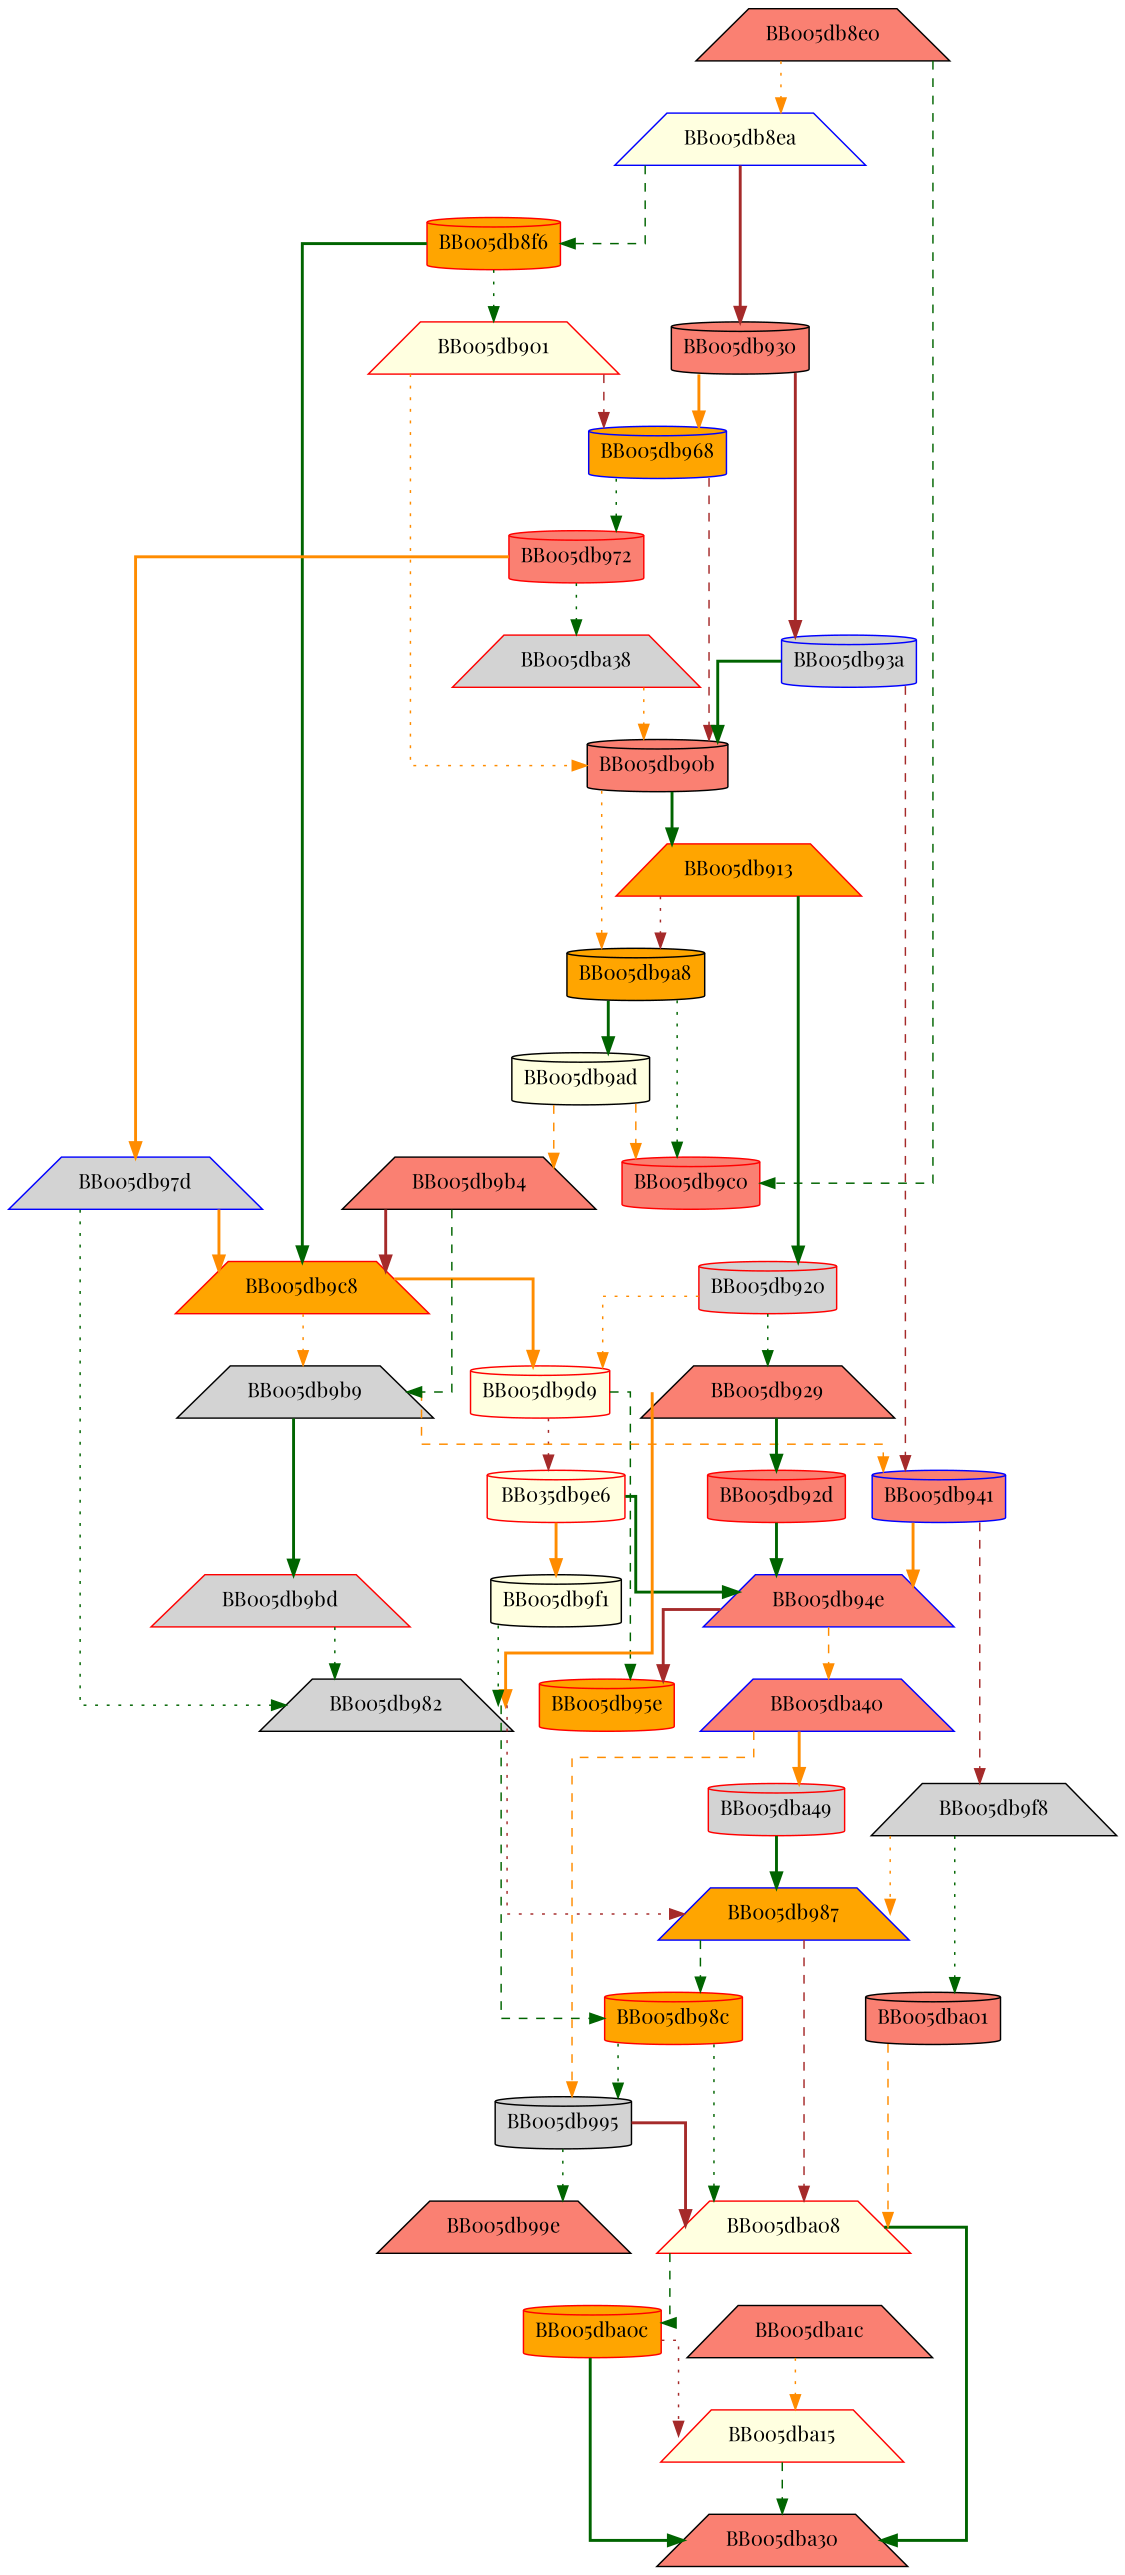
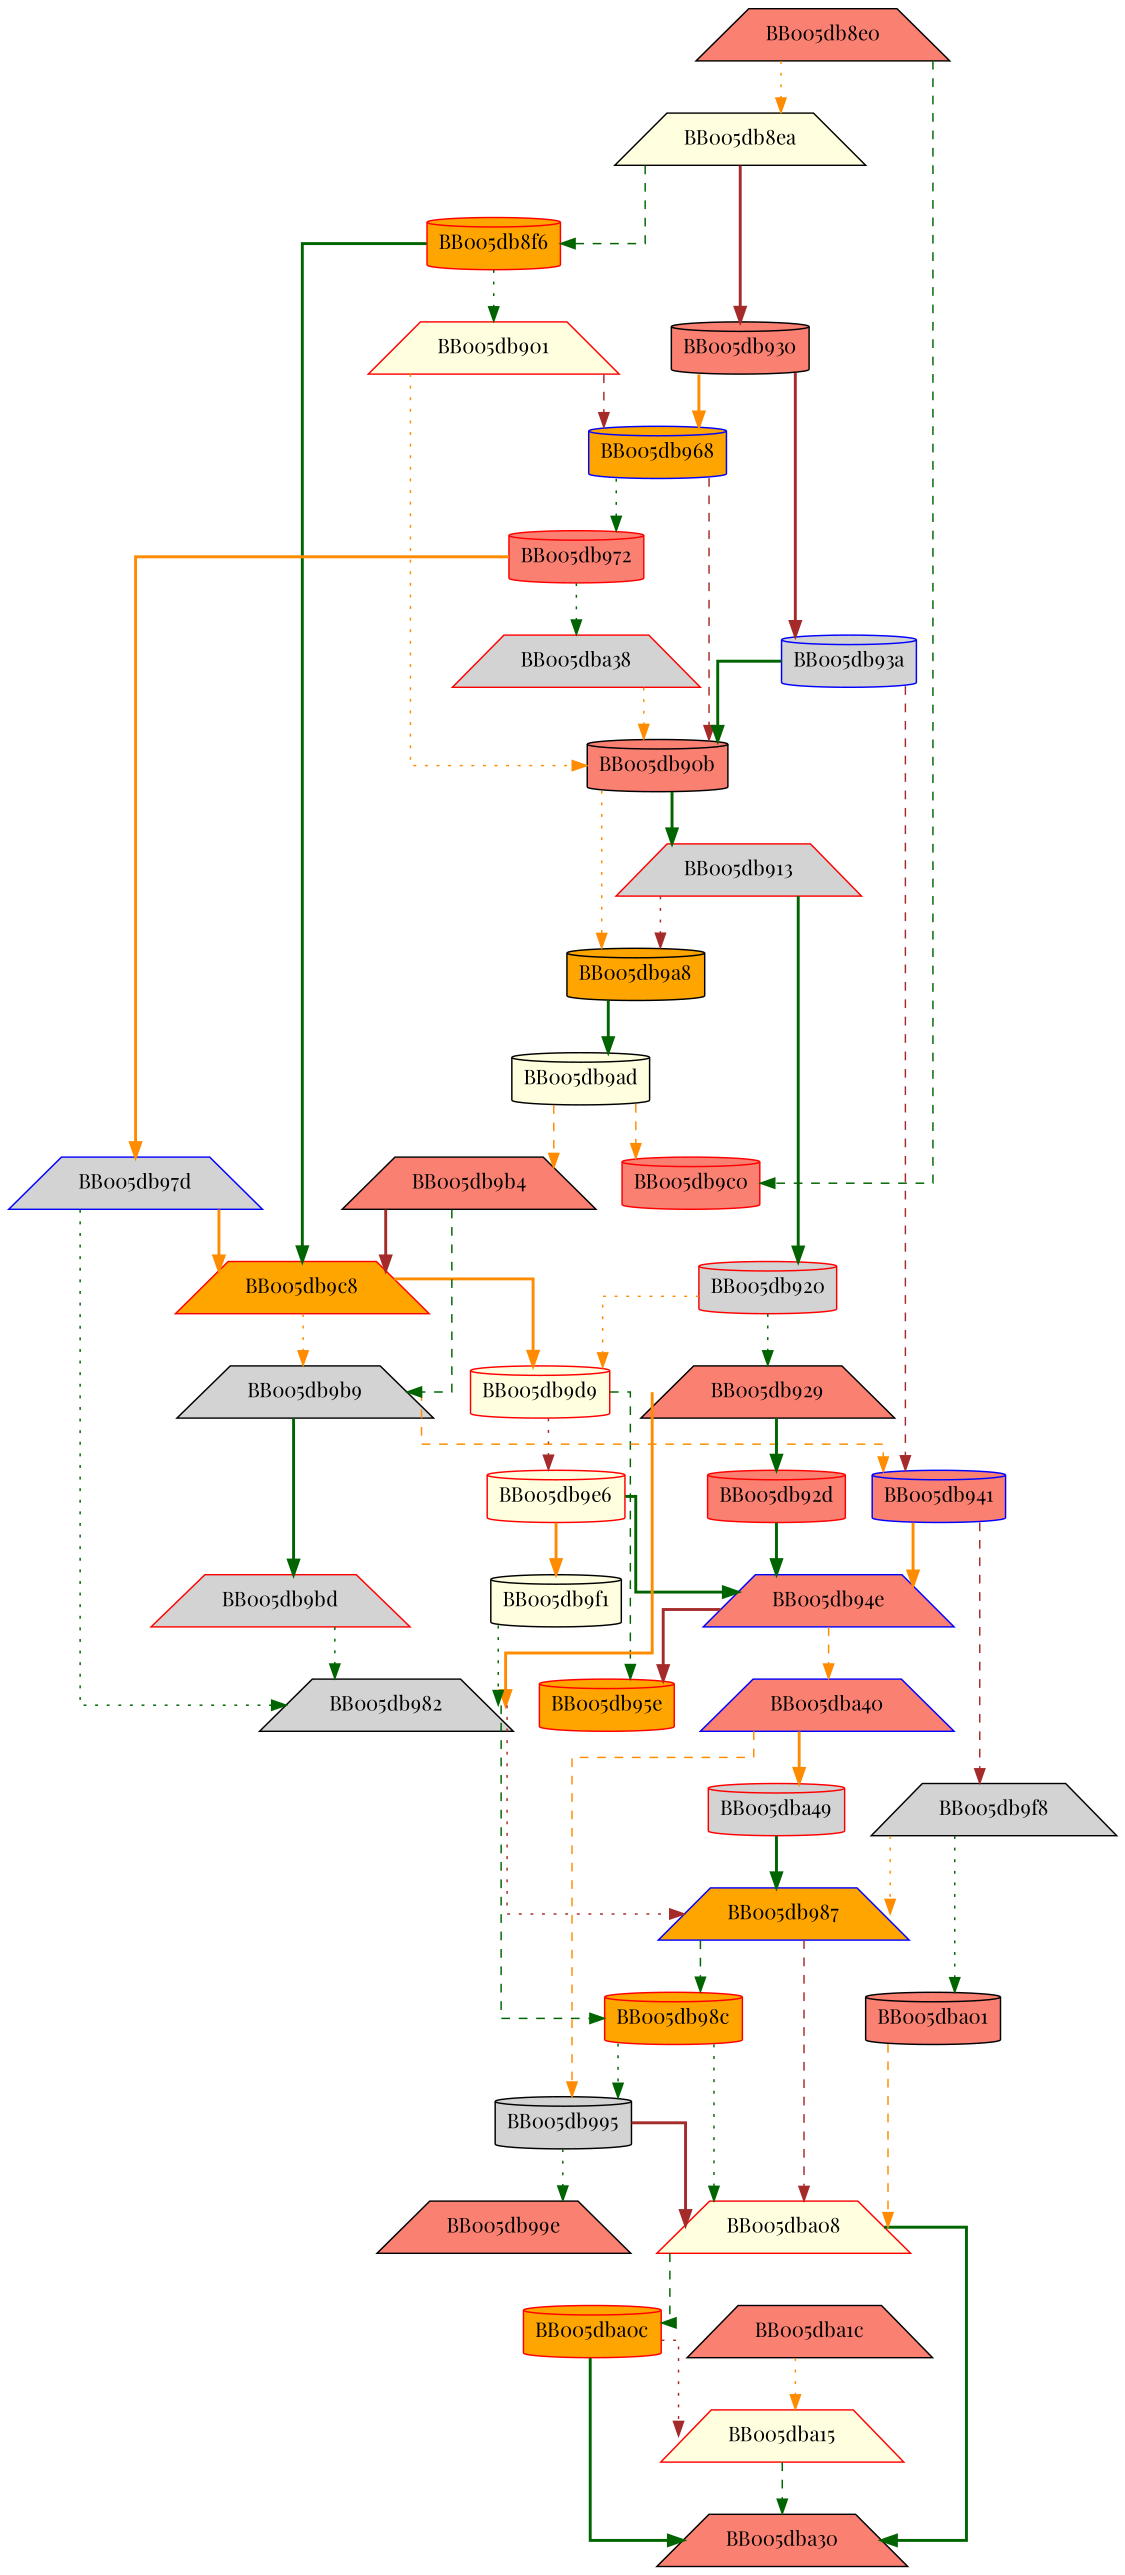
node "BB005db8ea": color blue -> black
node "BB005db913": fillcolor orange -> lightgrey
edge "BB005db9a8" -> "BB005db9c0": removed
node "BB035db9e6": label "BB035db9e6" -> "BB005db9e6"
